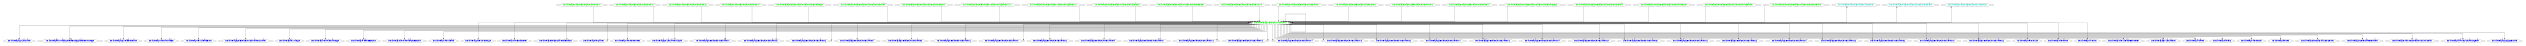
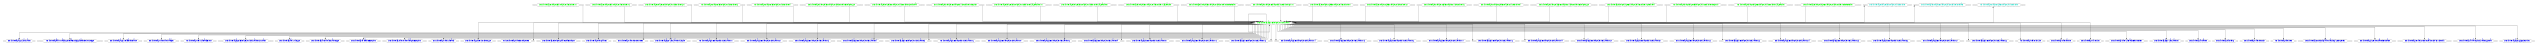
node "com.shutterfly.envelopes.EnvelopeServicesPrinter$3$1": added
node "com.shutterfly.order.EnvelopeItem": label "com.shutterfly.order.EnvelopeItem" -> "service.shutterfly.order.EnvelopeItem"
node "com.shutterfly.connectship.utils.SFProperties": label "com.shutterfly.connectship.utils.SFProperties" -> "com.shutterfly.connectship.labourtracking.SFProperties"
